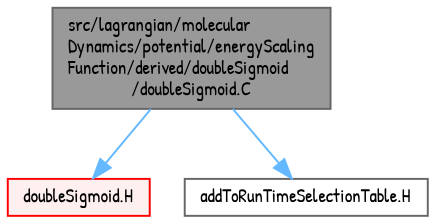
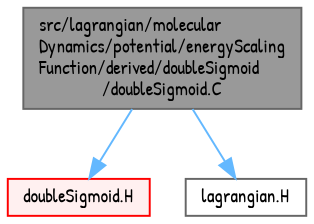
node "addToRunTimeSelectionTable.H": label "addToRunTimeSelectionTable.H" -> "lagrangian.H"
